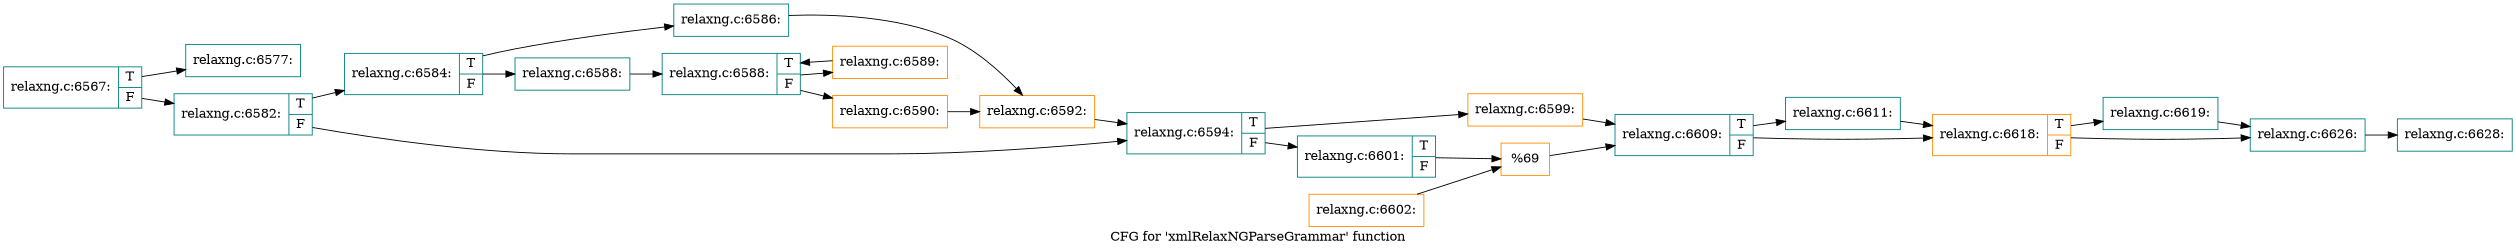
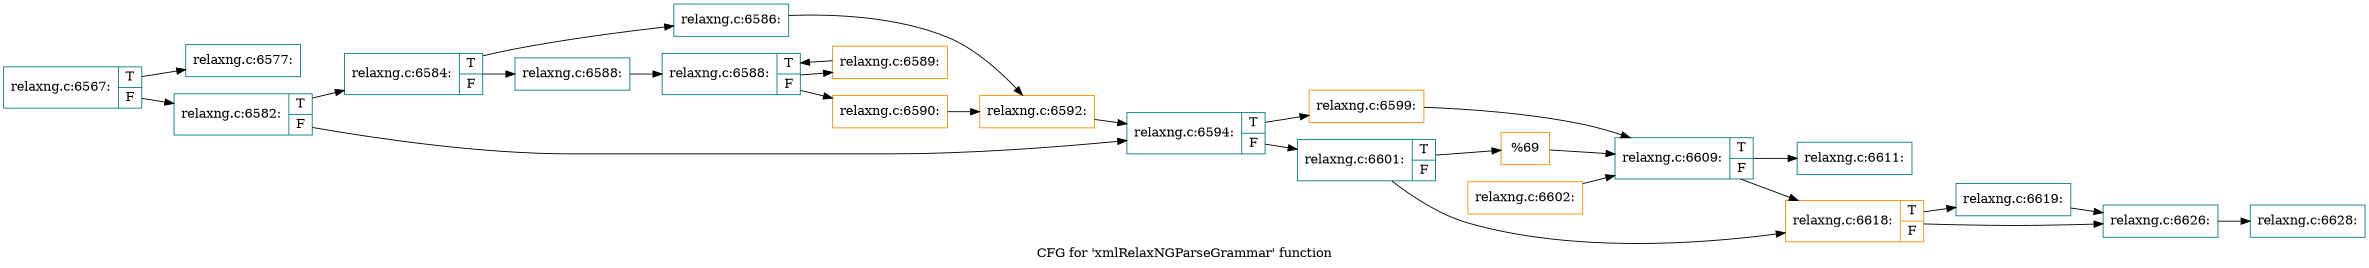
edge "relaxng.c:6611:" -> "relaxng.c:6618:": now "relaxng.c:6601:" -> "relaxng.c:6618:"
edge "relaxng.c:6602:" -> "%69": now "relaxng.c:6602:" -> "relaxng.c:6609:"
